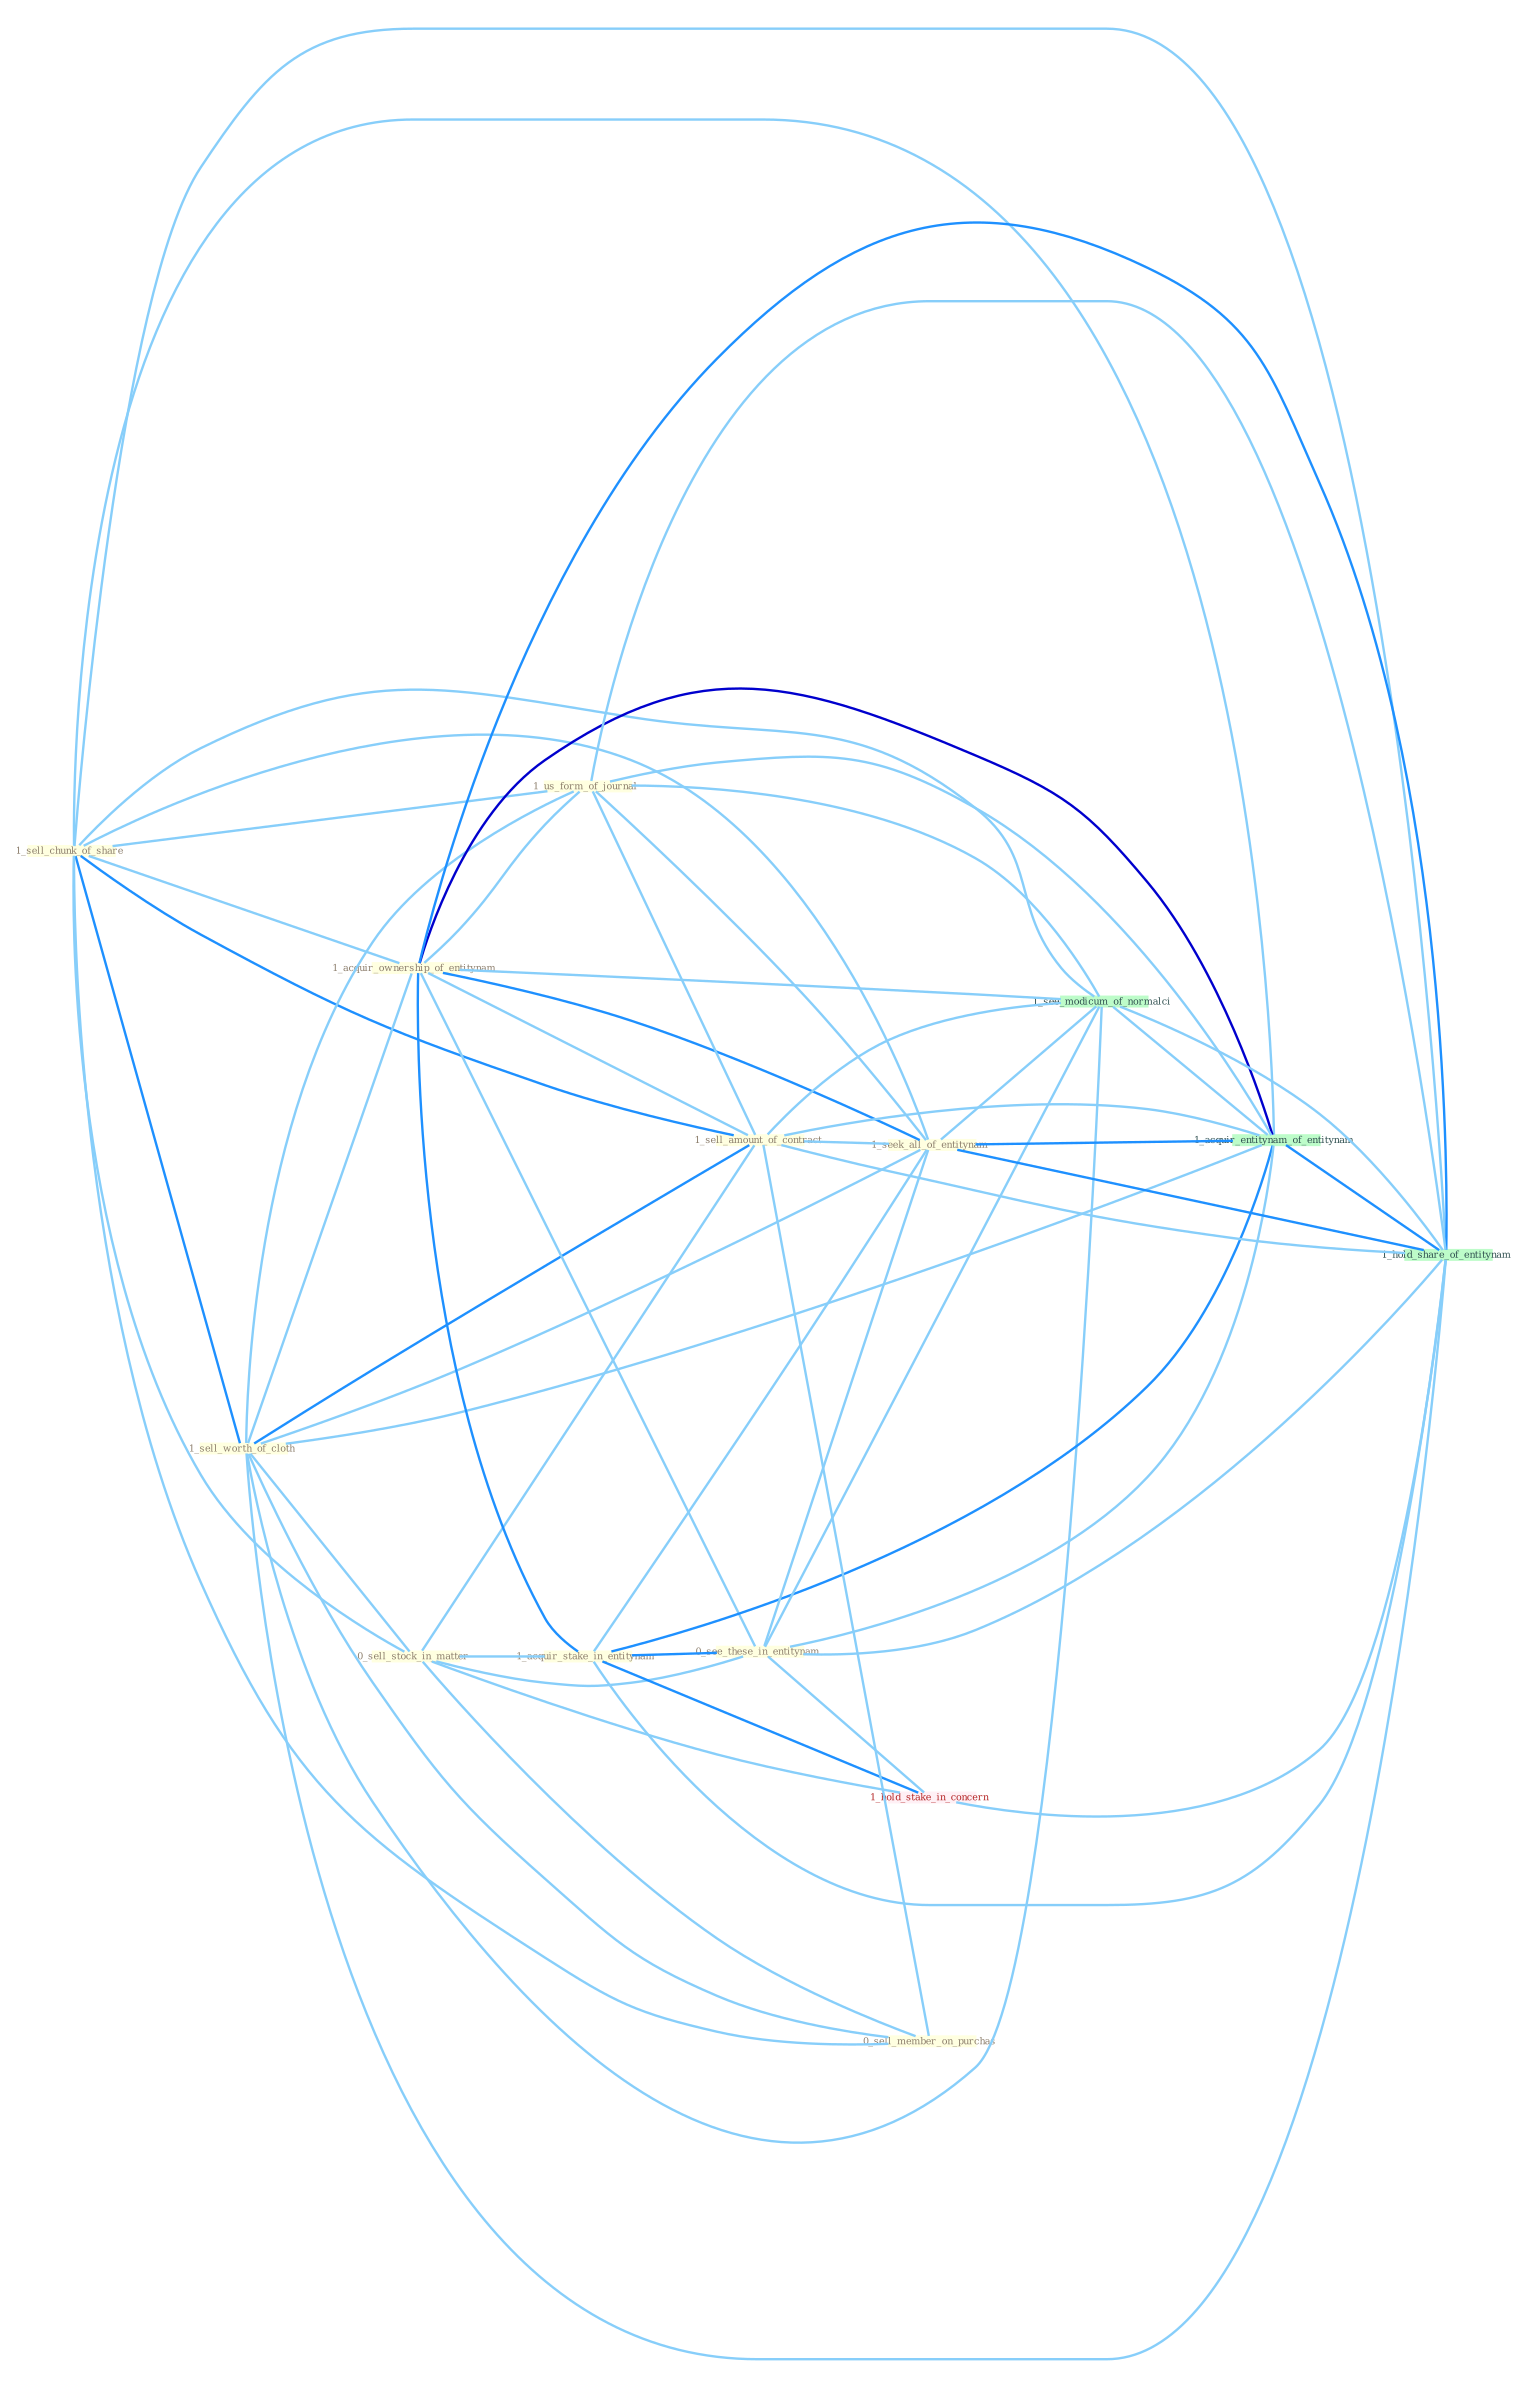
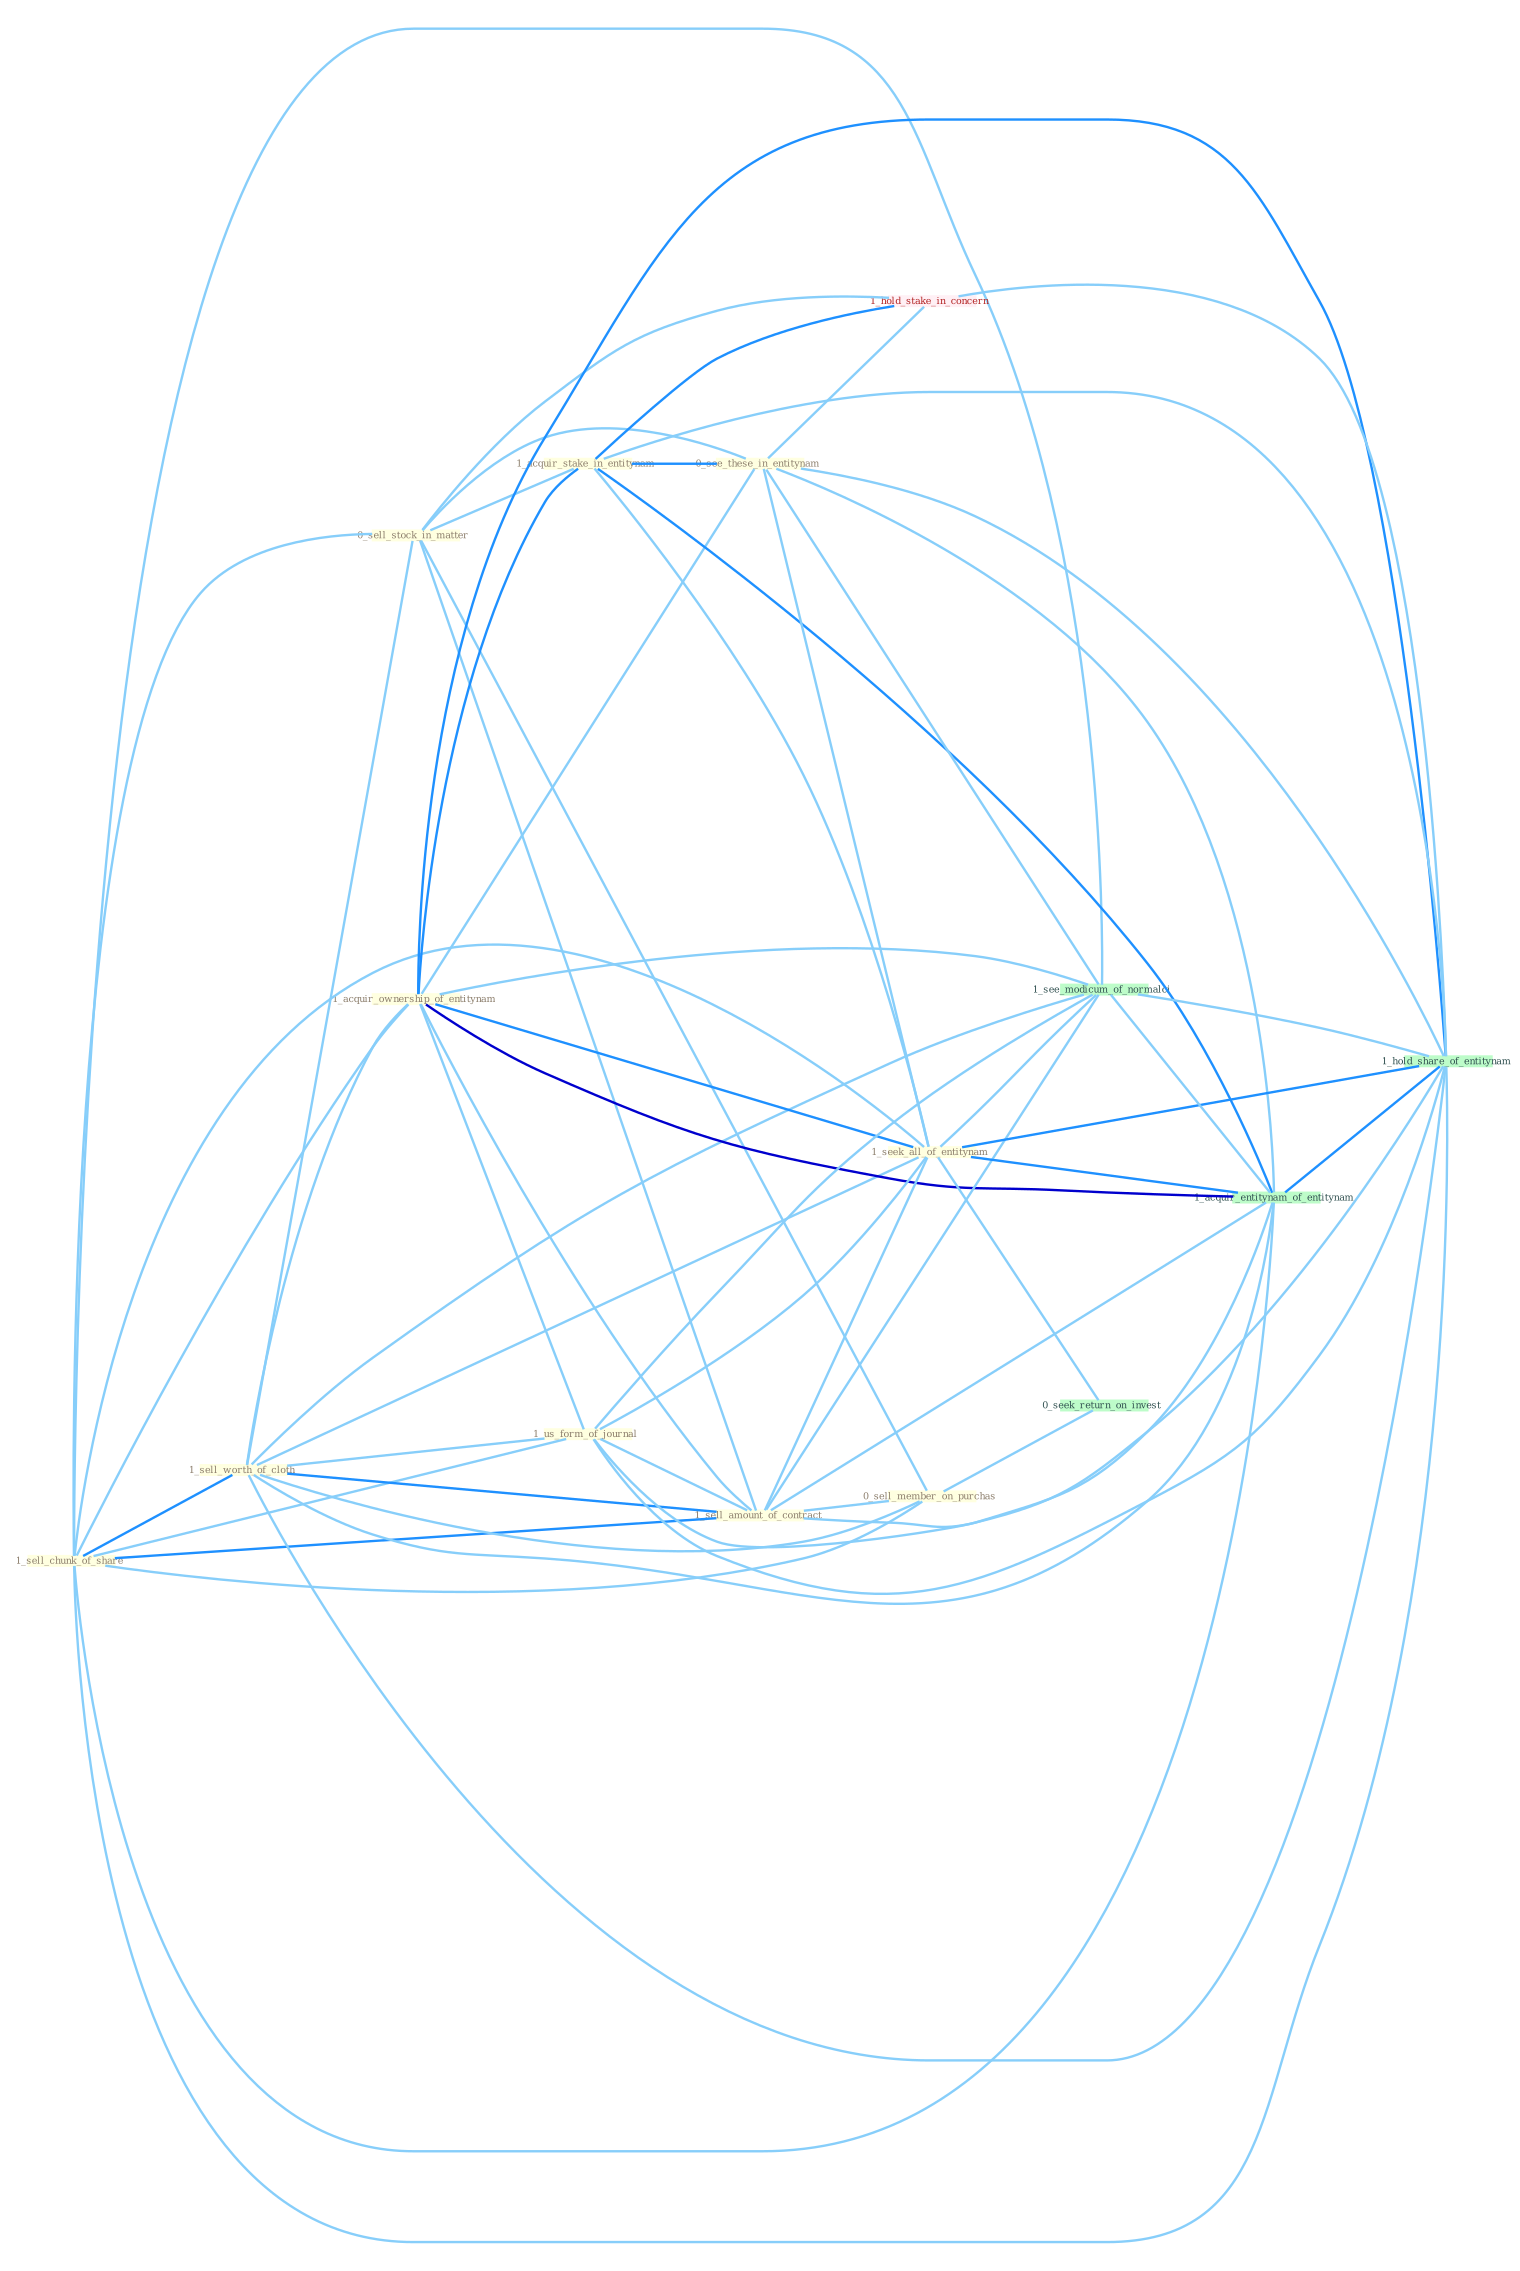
node "0_seek_return_on_invest": added
